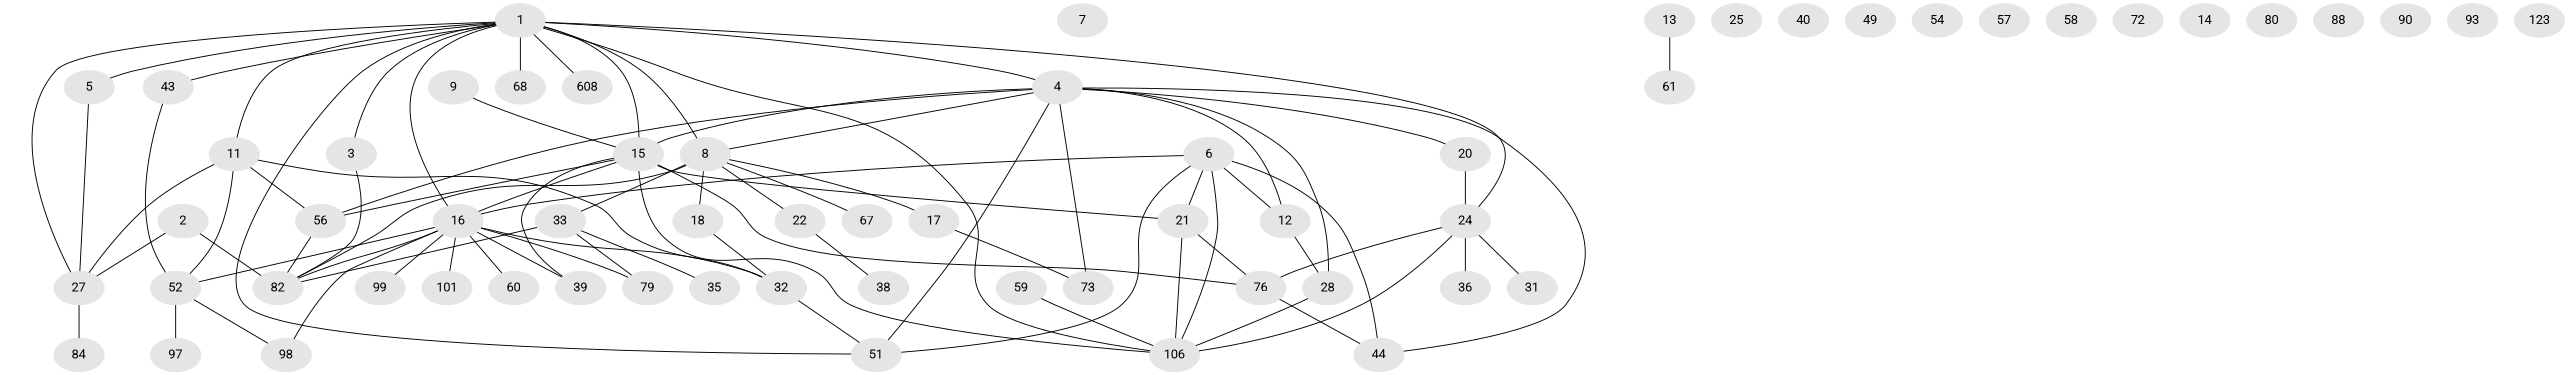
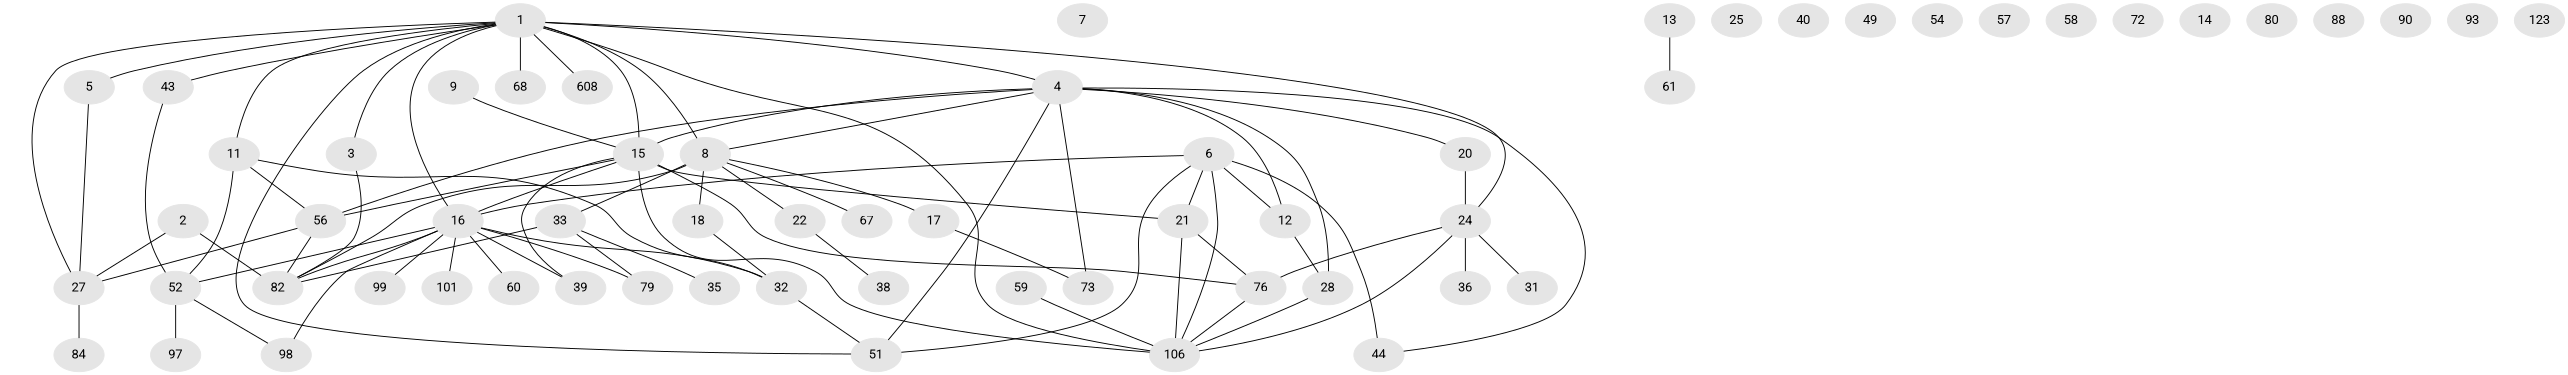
edge "11" -- "27": now "56" -- "27"
edge "76" -- "44": now "76" -- "106"
